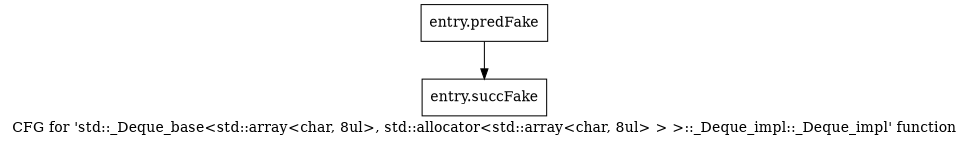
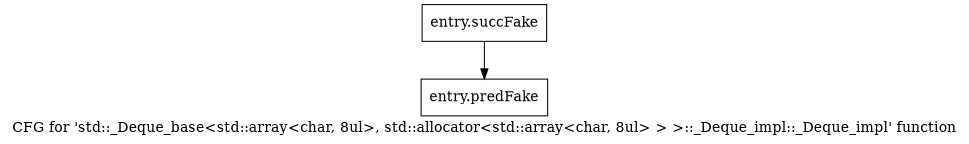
edge "entry.predFake" -> "entry.succFake": reversed
